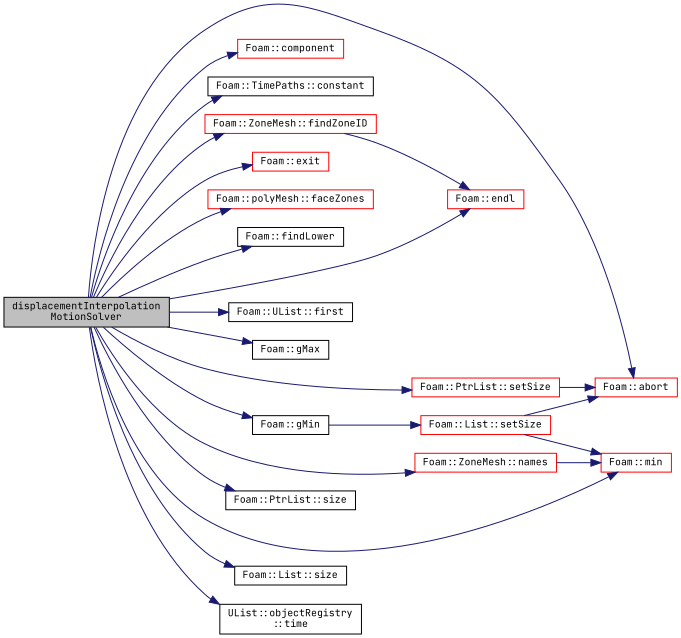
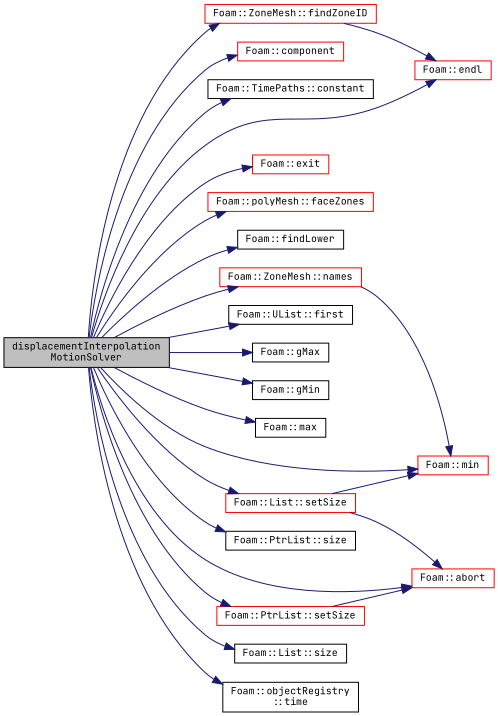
edge "Foam::gMin" -> "Foam::List::setSize": now "displacementInterpolation MotionSolver" -> "Foam::List::setSize"
node "Foam::max": added
node "UList::objectRegistry ::time": label "UList::objectRegistry ::time" -> "Foam::objectRegistry ::time"
